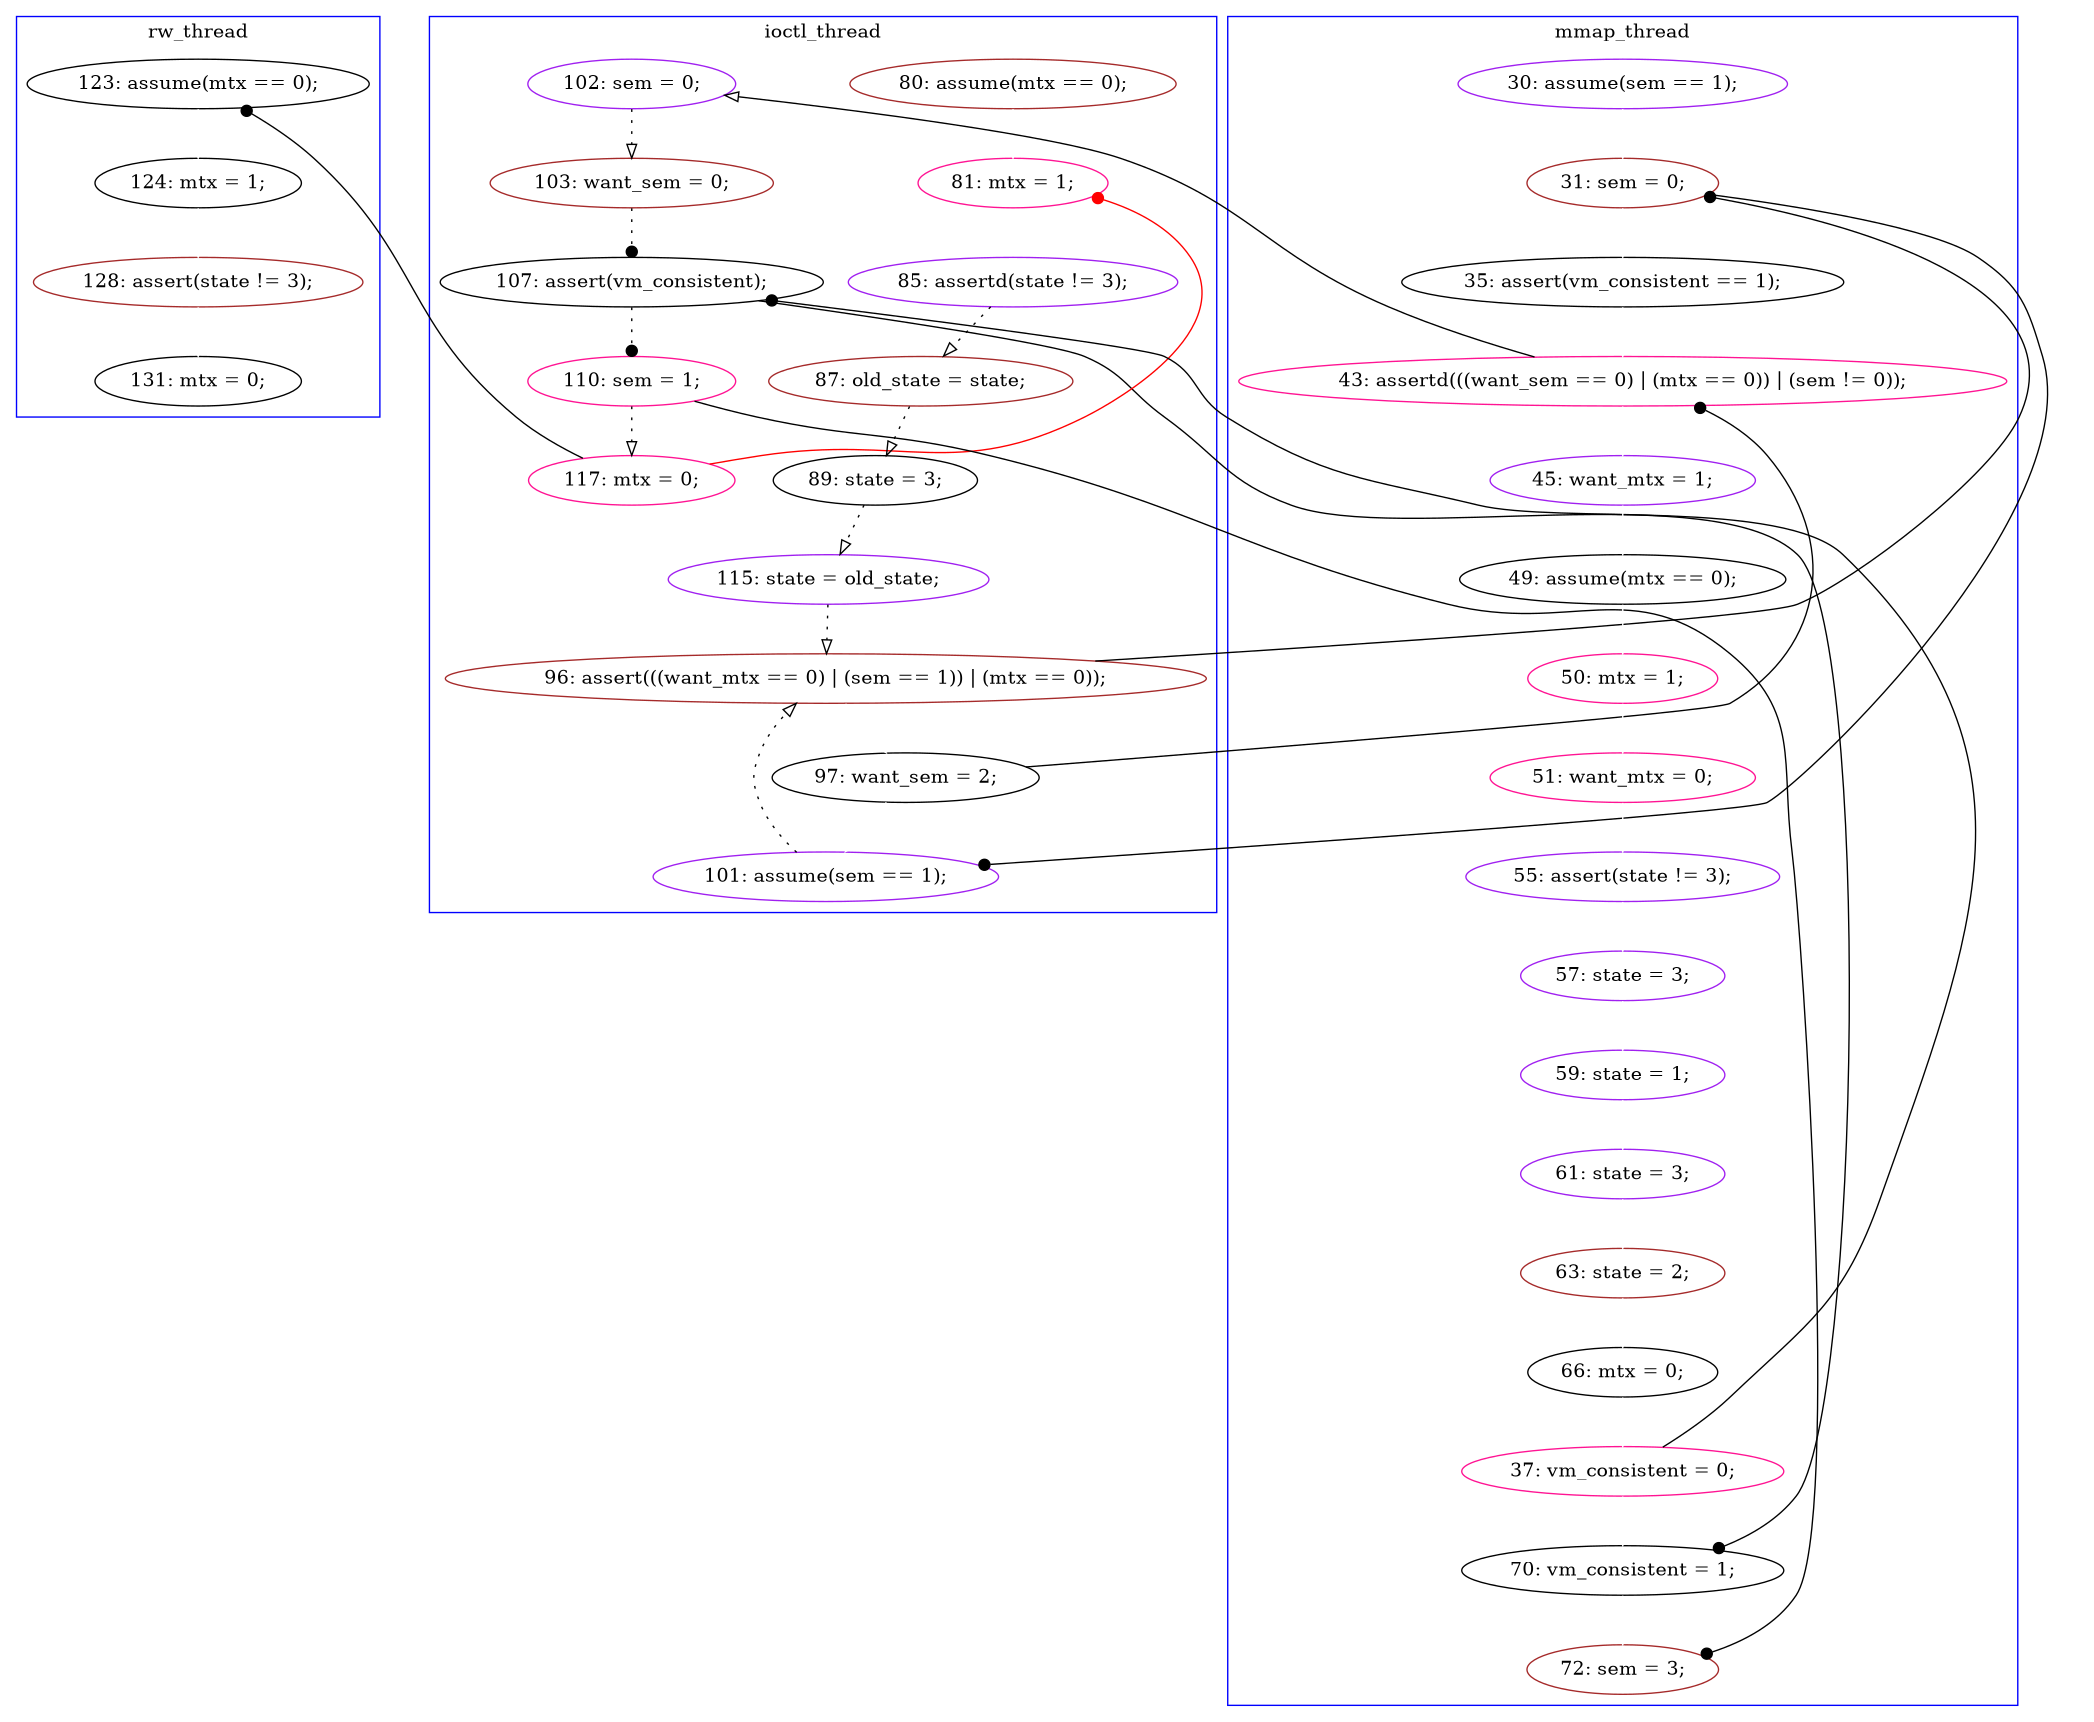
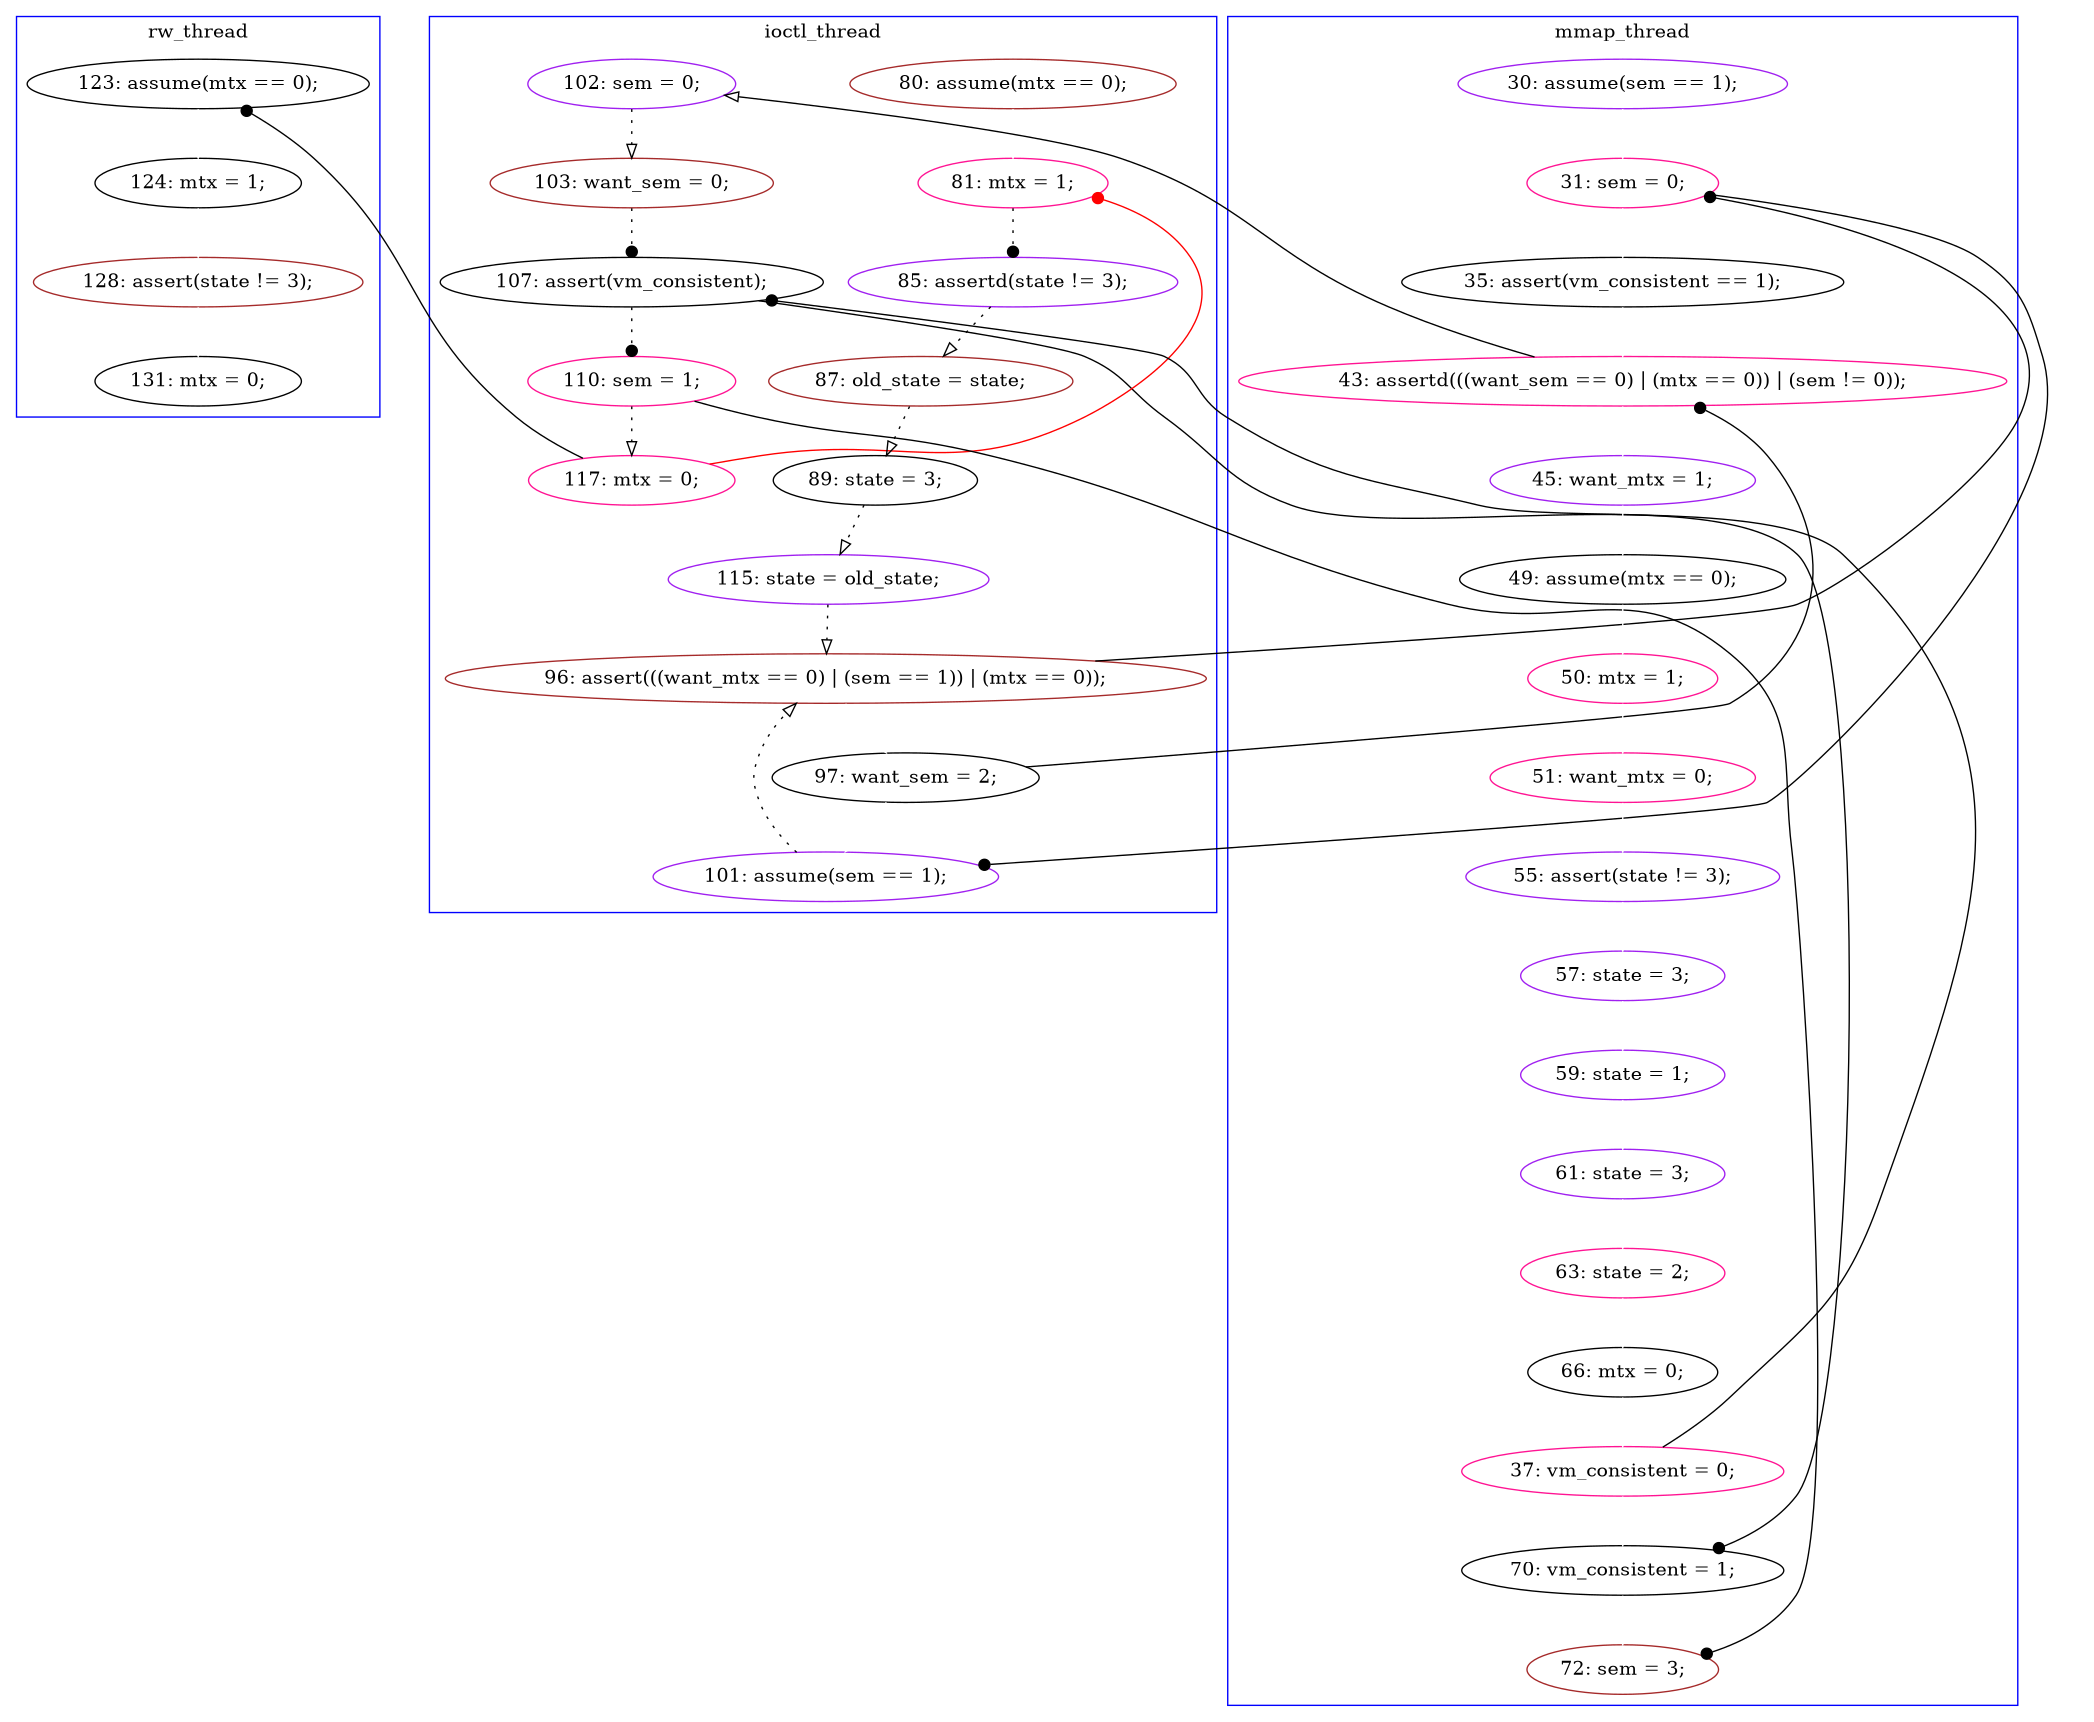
node "31: sem = 0;": color brown -> deeppink
edge "81: mtx = 1;" -> "85: assertd(state != 3);": added
node "63: state = 2;": color brown -> deeppink
